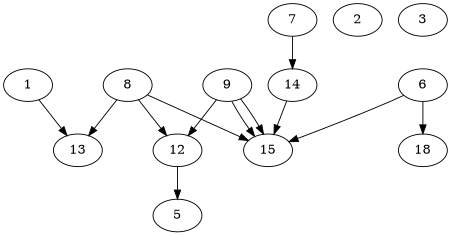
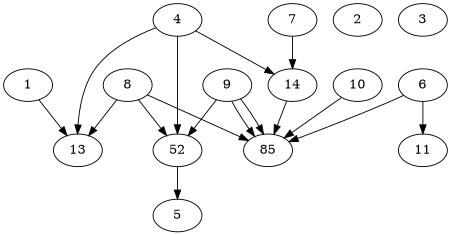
node "4": added
node "10": added
node "12": label "12" -> "52"
node "15": label "15" -> "85"
node "18": label "18" -> "11"
